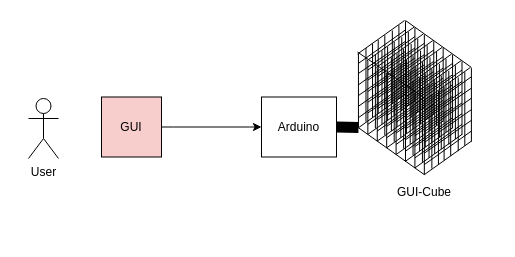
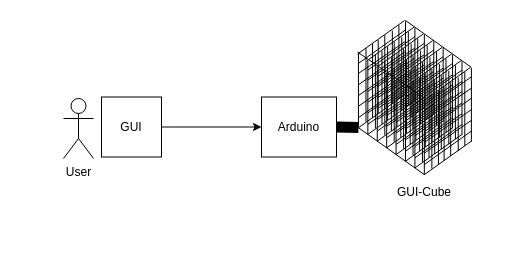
node "GUI": fillcolor #f8cecc -> #ffffff
node "User": moved (44, 129) -> (79, 129)
